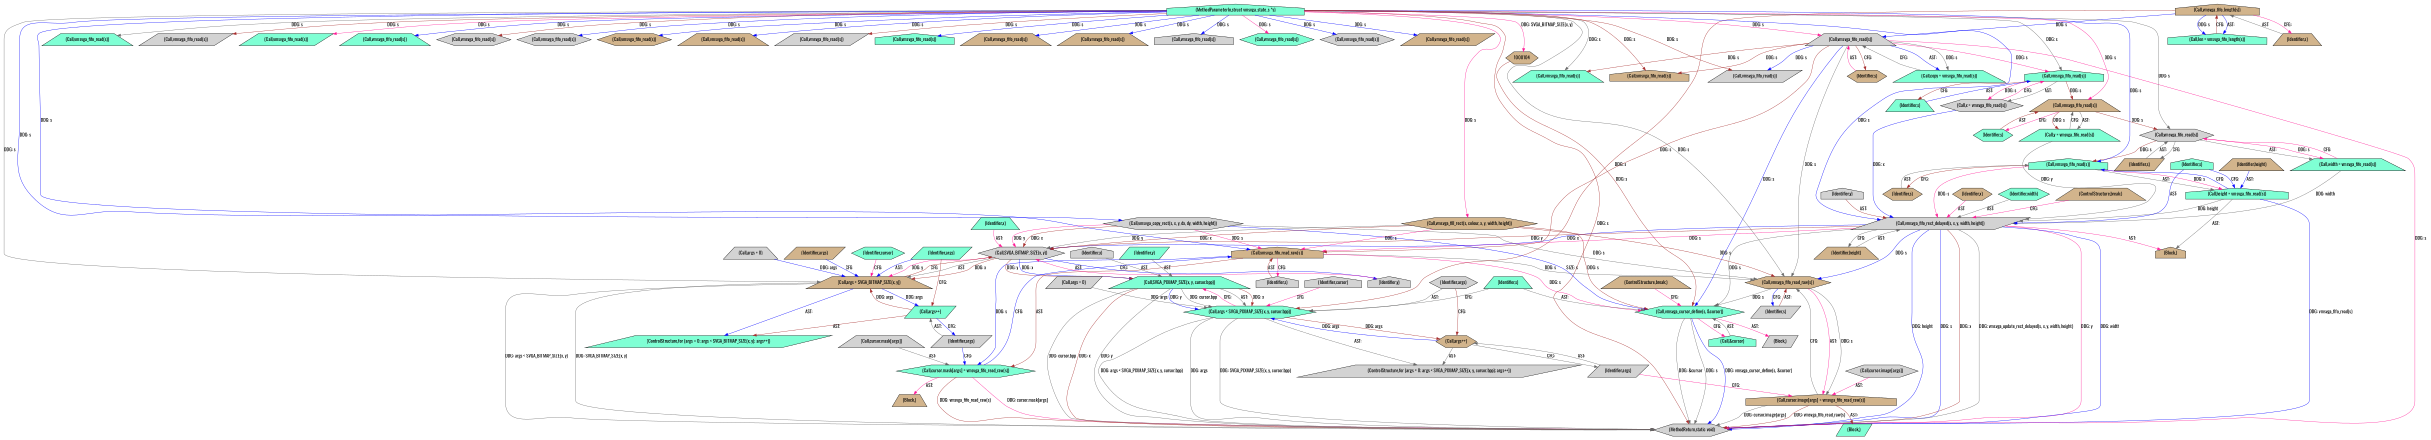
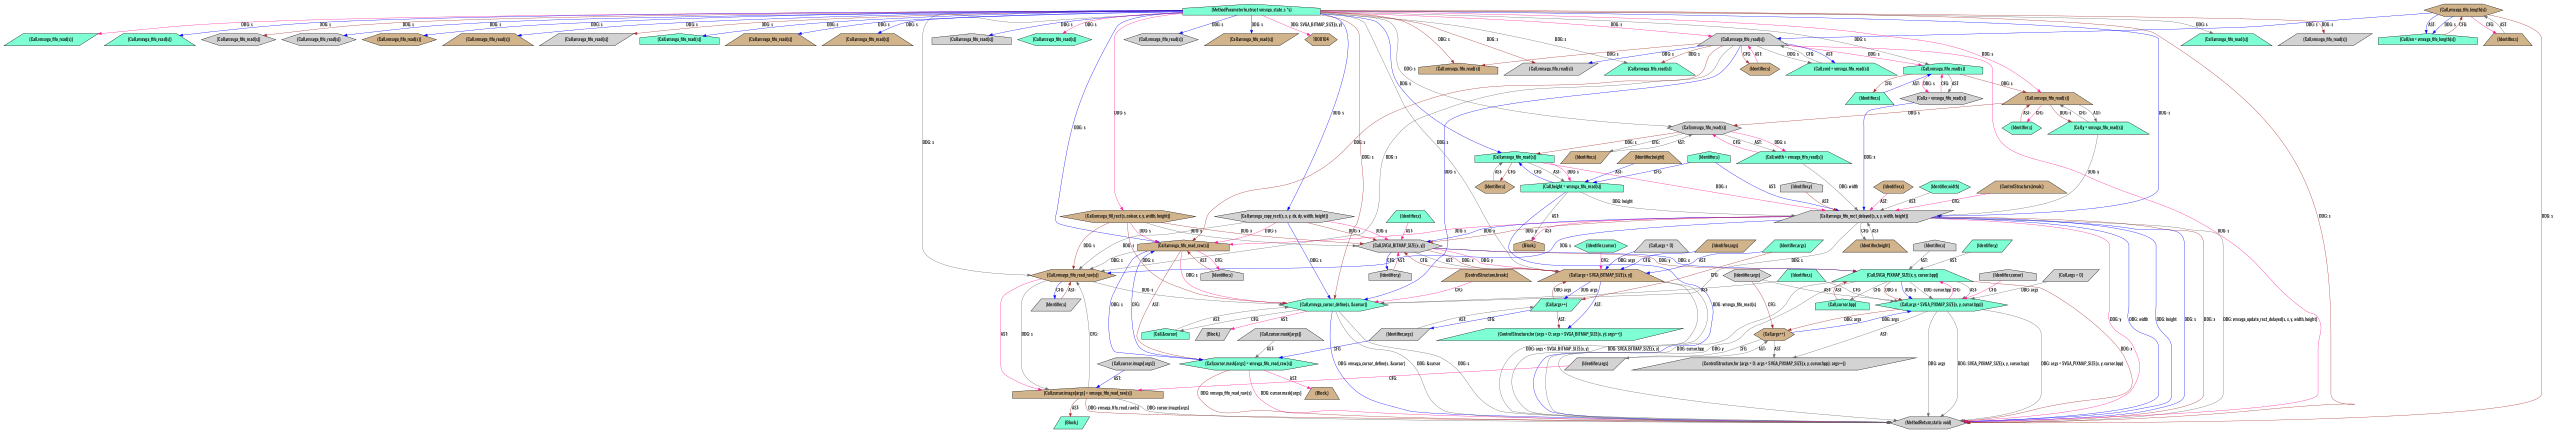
node "(Call,vmsvga_fifo_length(s))": shape house -> hexagon
edge "(Call,vmsvga_fifo_length(s))" -> "(Call,args < SVGA_PIXMAP_SIZE(x, y, cursor.bpp))": now "(Call,vmsvga_fifo_length(s))" -> "(MethodReturn,static void)"
node "(Call,copy = vmsvga_fifo_read(s))": label "(Call,copy = vmsvga_fifo_read(s))" -> "(Call,cmd = vmsvga_fifo_read(s))"
edge "1000104" -> "(Call,vmsvga_cursor_define(s, &cursor))": now "(MethodParameterIn,struct vmsvga_state_s *s)" -> "(Call,vmsvga_cursor_define(s, &cursor))"
edge "(Call,vmsvga_copy_rect(s, x, y, dx, dy, width, height))" -> "(Call,vmsvga_cursor_define(s, &cursor))": label "SIZE: s" -> "DDG: s"
node "(Call,cursor.bpp)": added
edge "(Call,vmsvga_cursor_define(s, &cursor))" -> "(Call,&cursor)": color deeppink -> gray40
edge "(Call,cursor.image[args])" -> "(Call,cursor.image[args] = vmsvga_fifo_read_raw(s))": color deeppink -> blue
